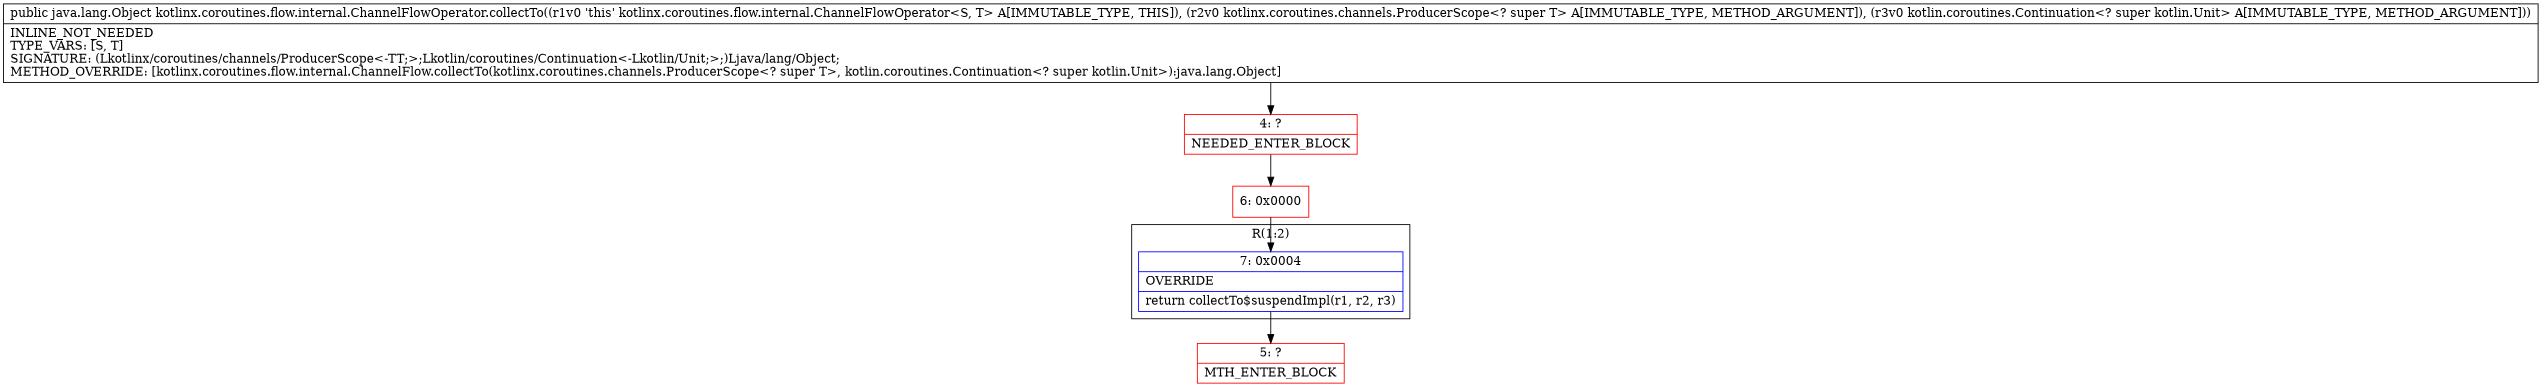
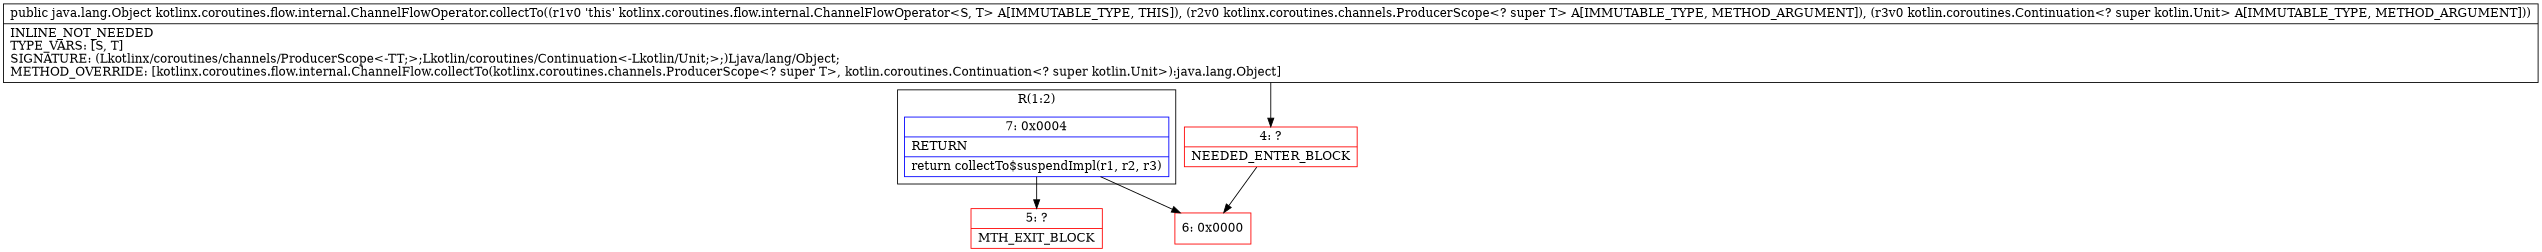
edge "6: 0x0000" -> "7: 0x0004": reversed
node "7: 0x0004": text "OVERRIDE" -> "RETURN"
node "5: ?": text "MTH_ENTER_BLOCK" -> "MTH_EXIT_BLOCK"
